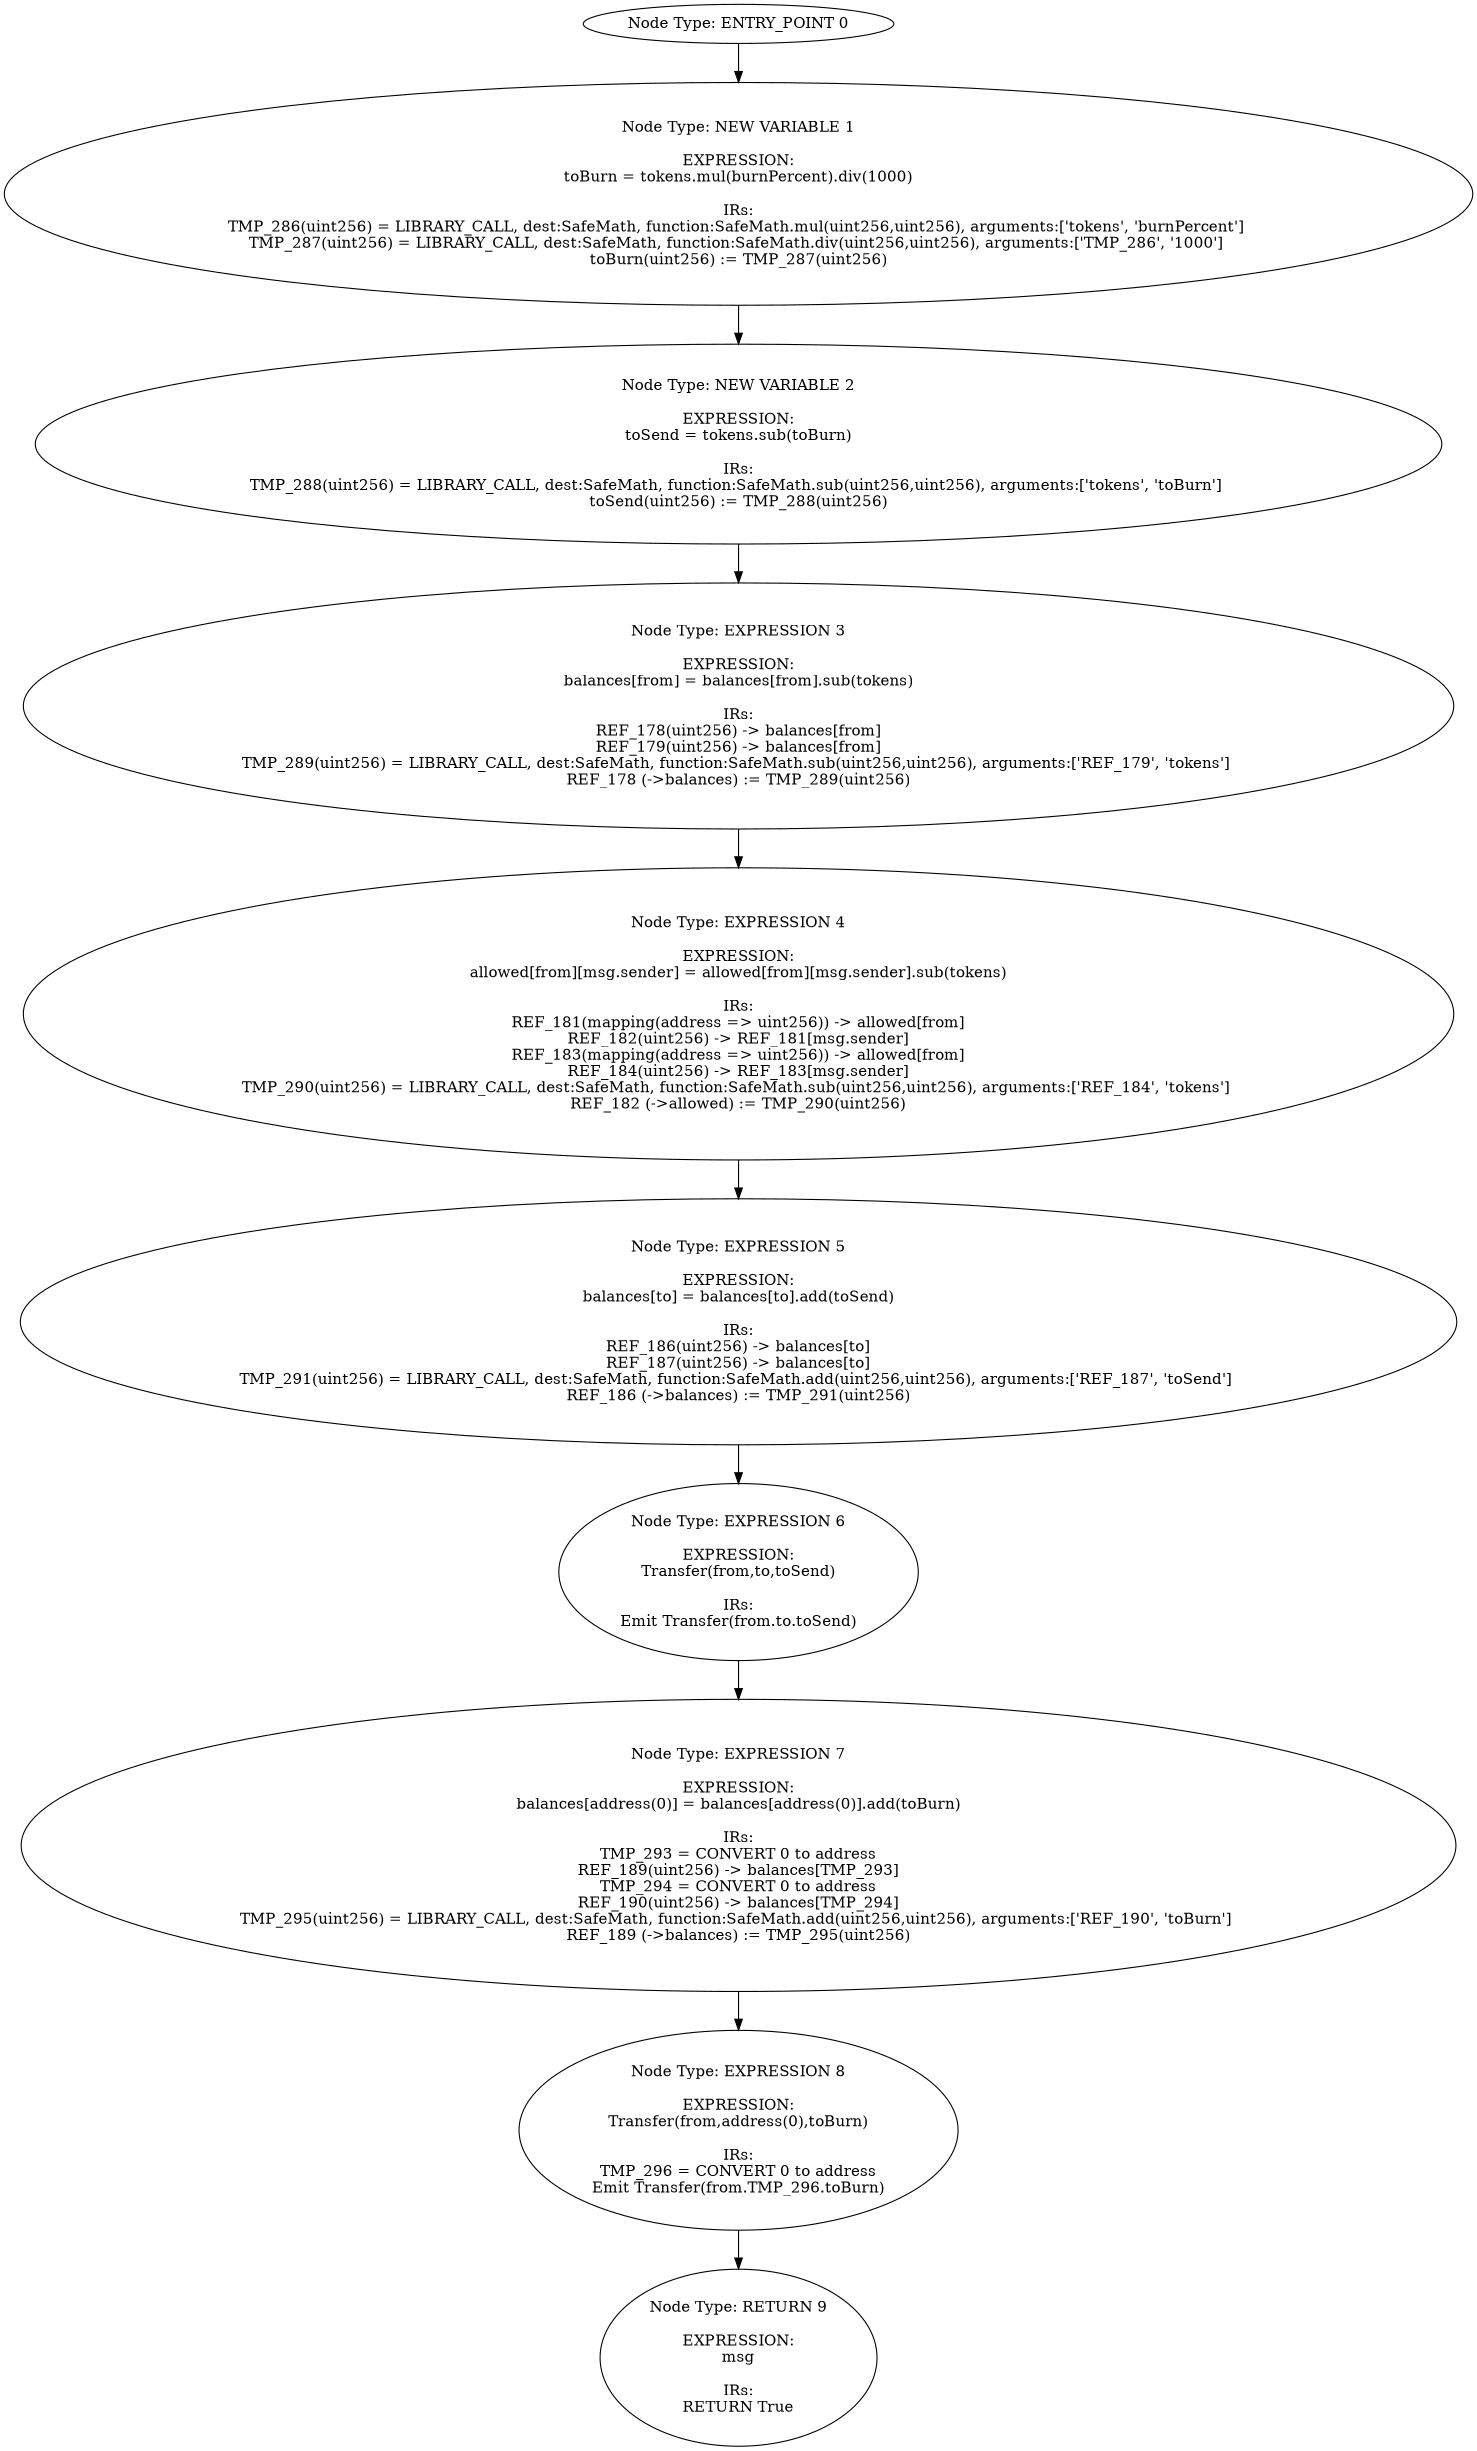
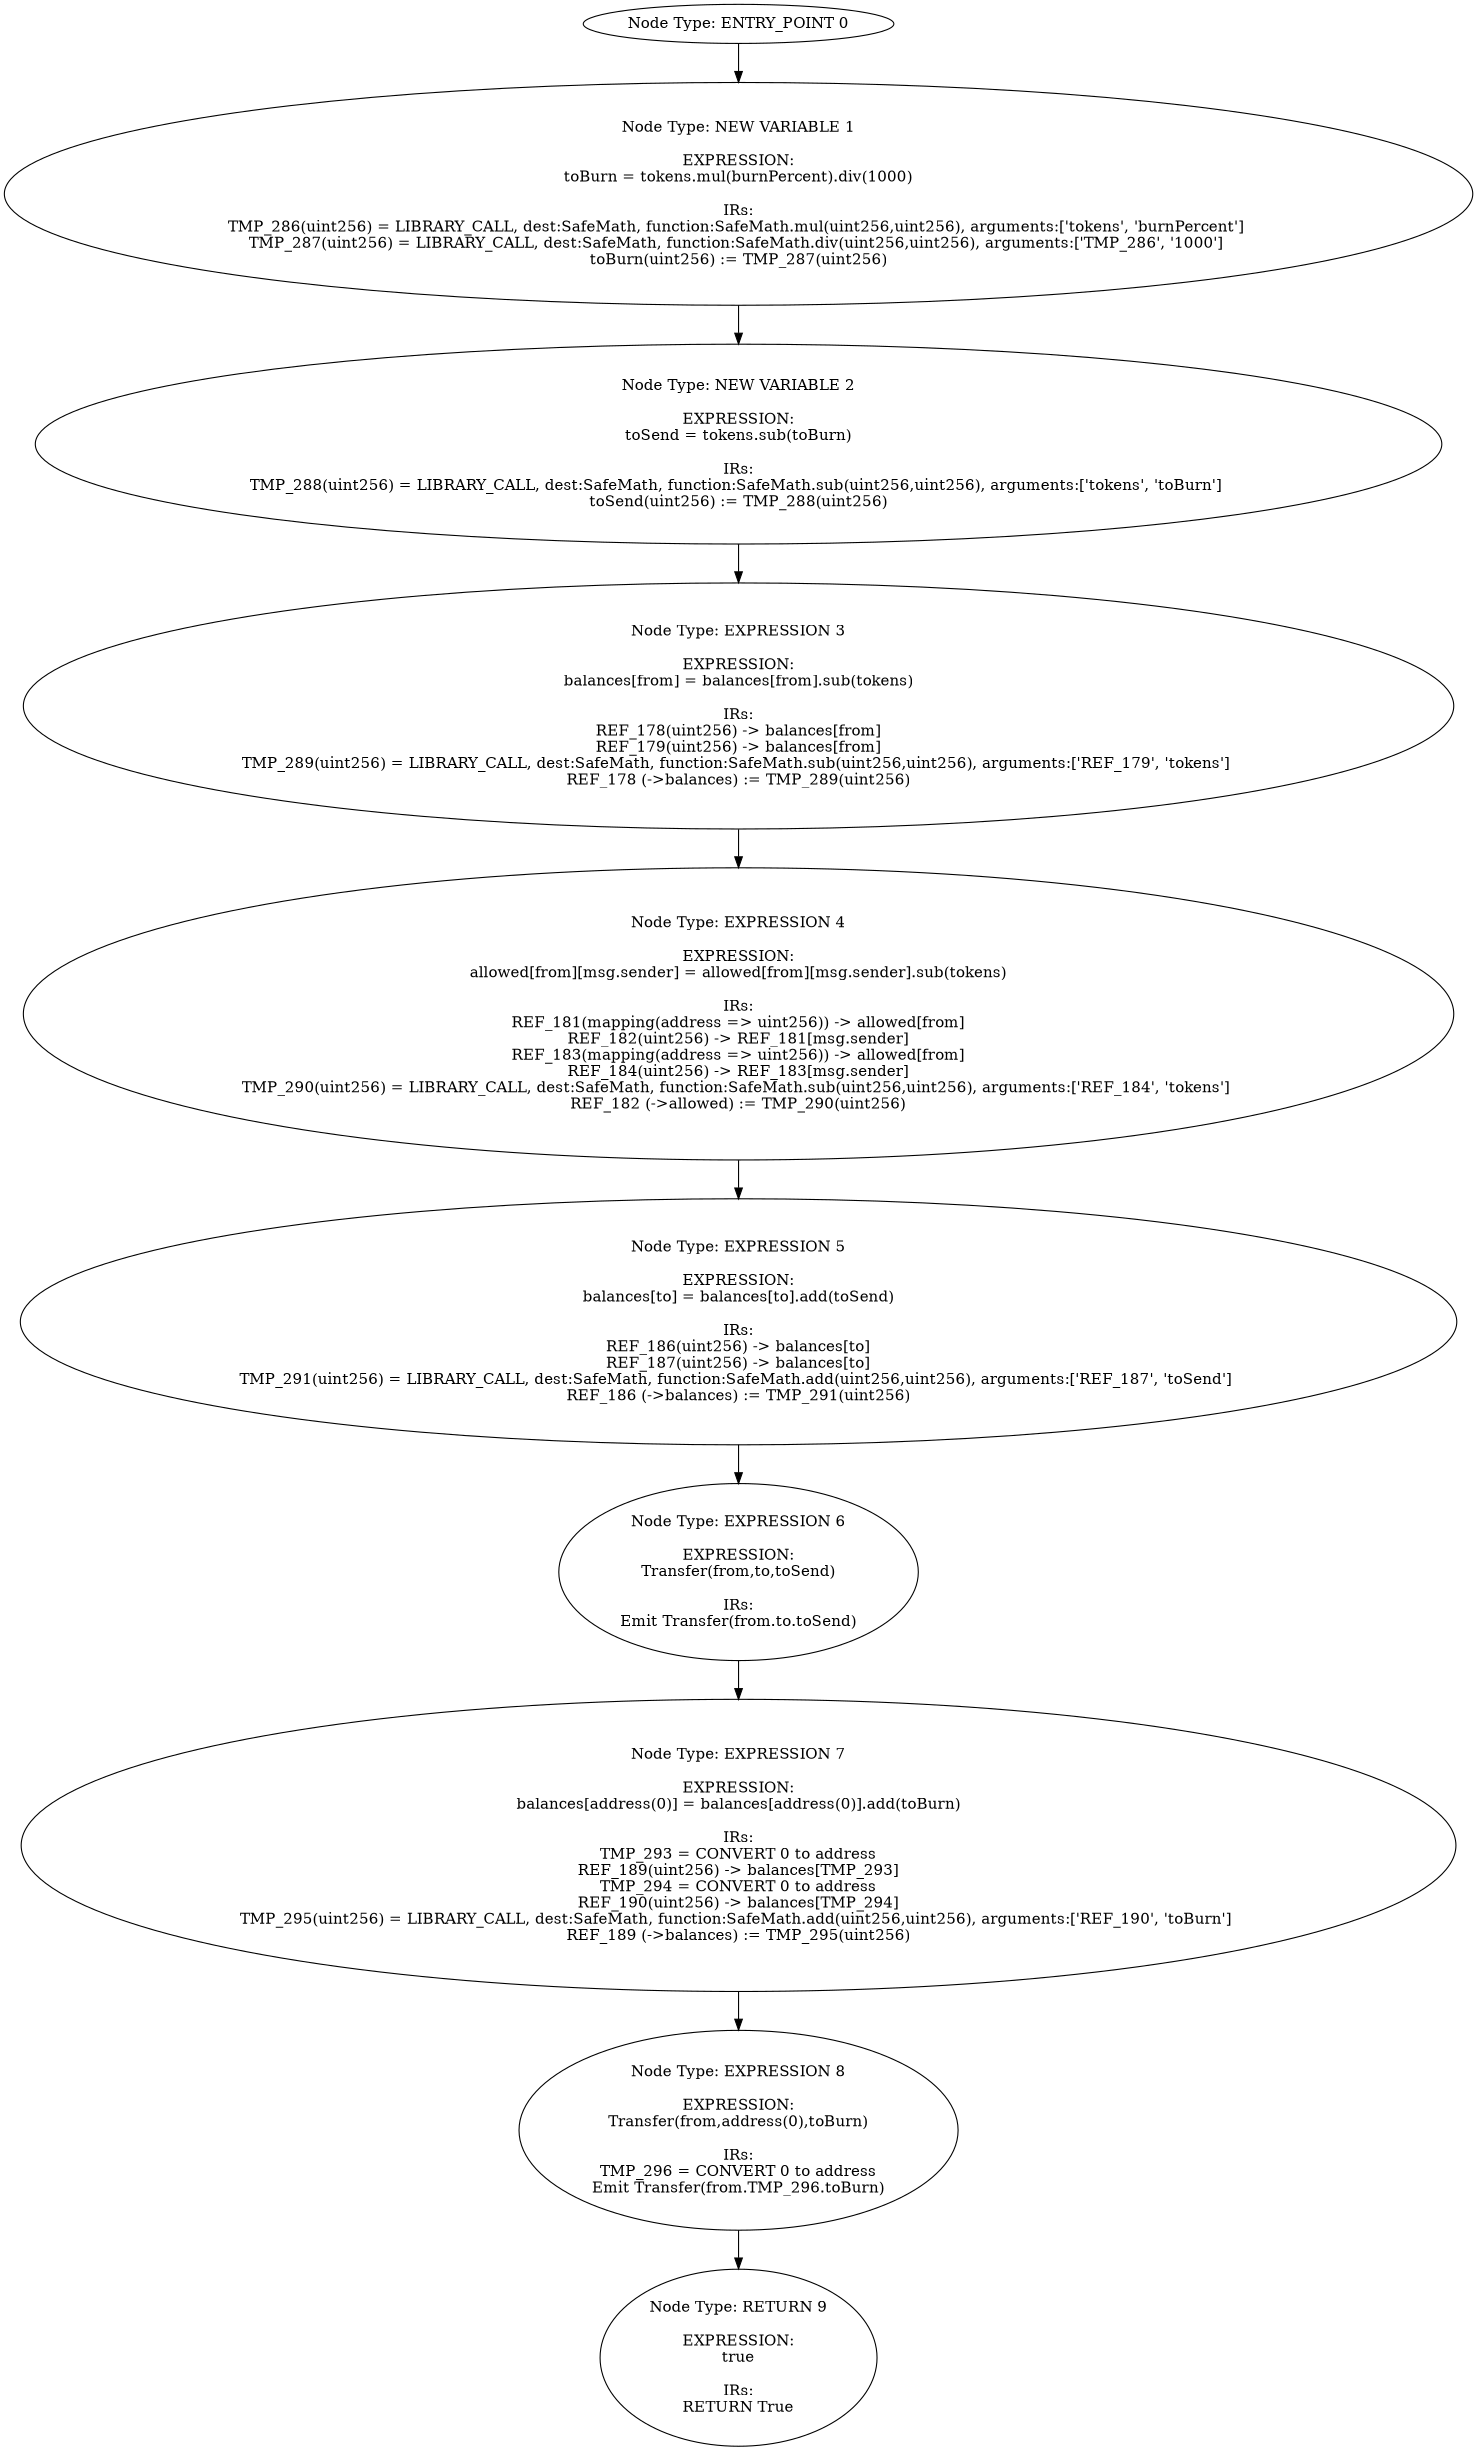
node "Node Type: RETURN 9 EXPRESSION: msg IRs: RETURN True": label "Node Type: RETURN 9 EXPRESSION: msg IRs: RETURN True" -> "Node Type: RETURN 9 EXPRESSION: true IRs: RETURN True"
